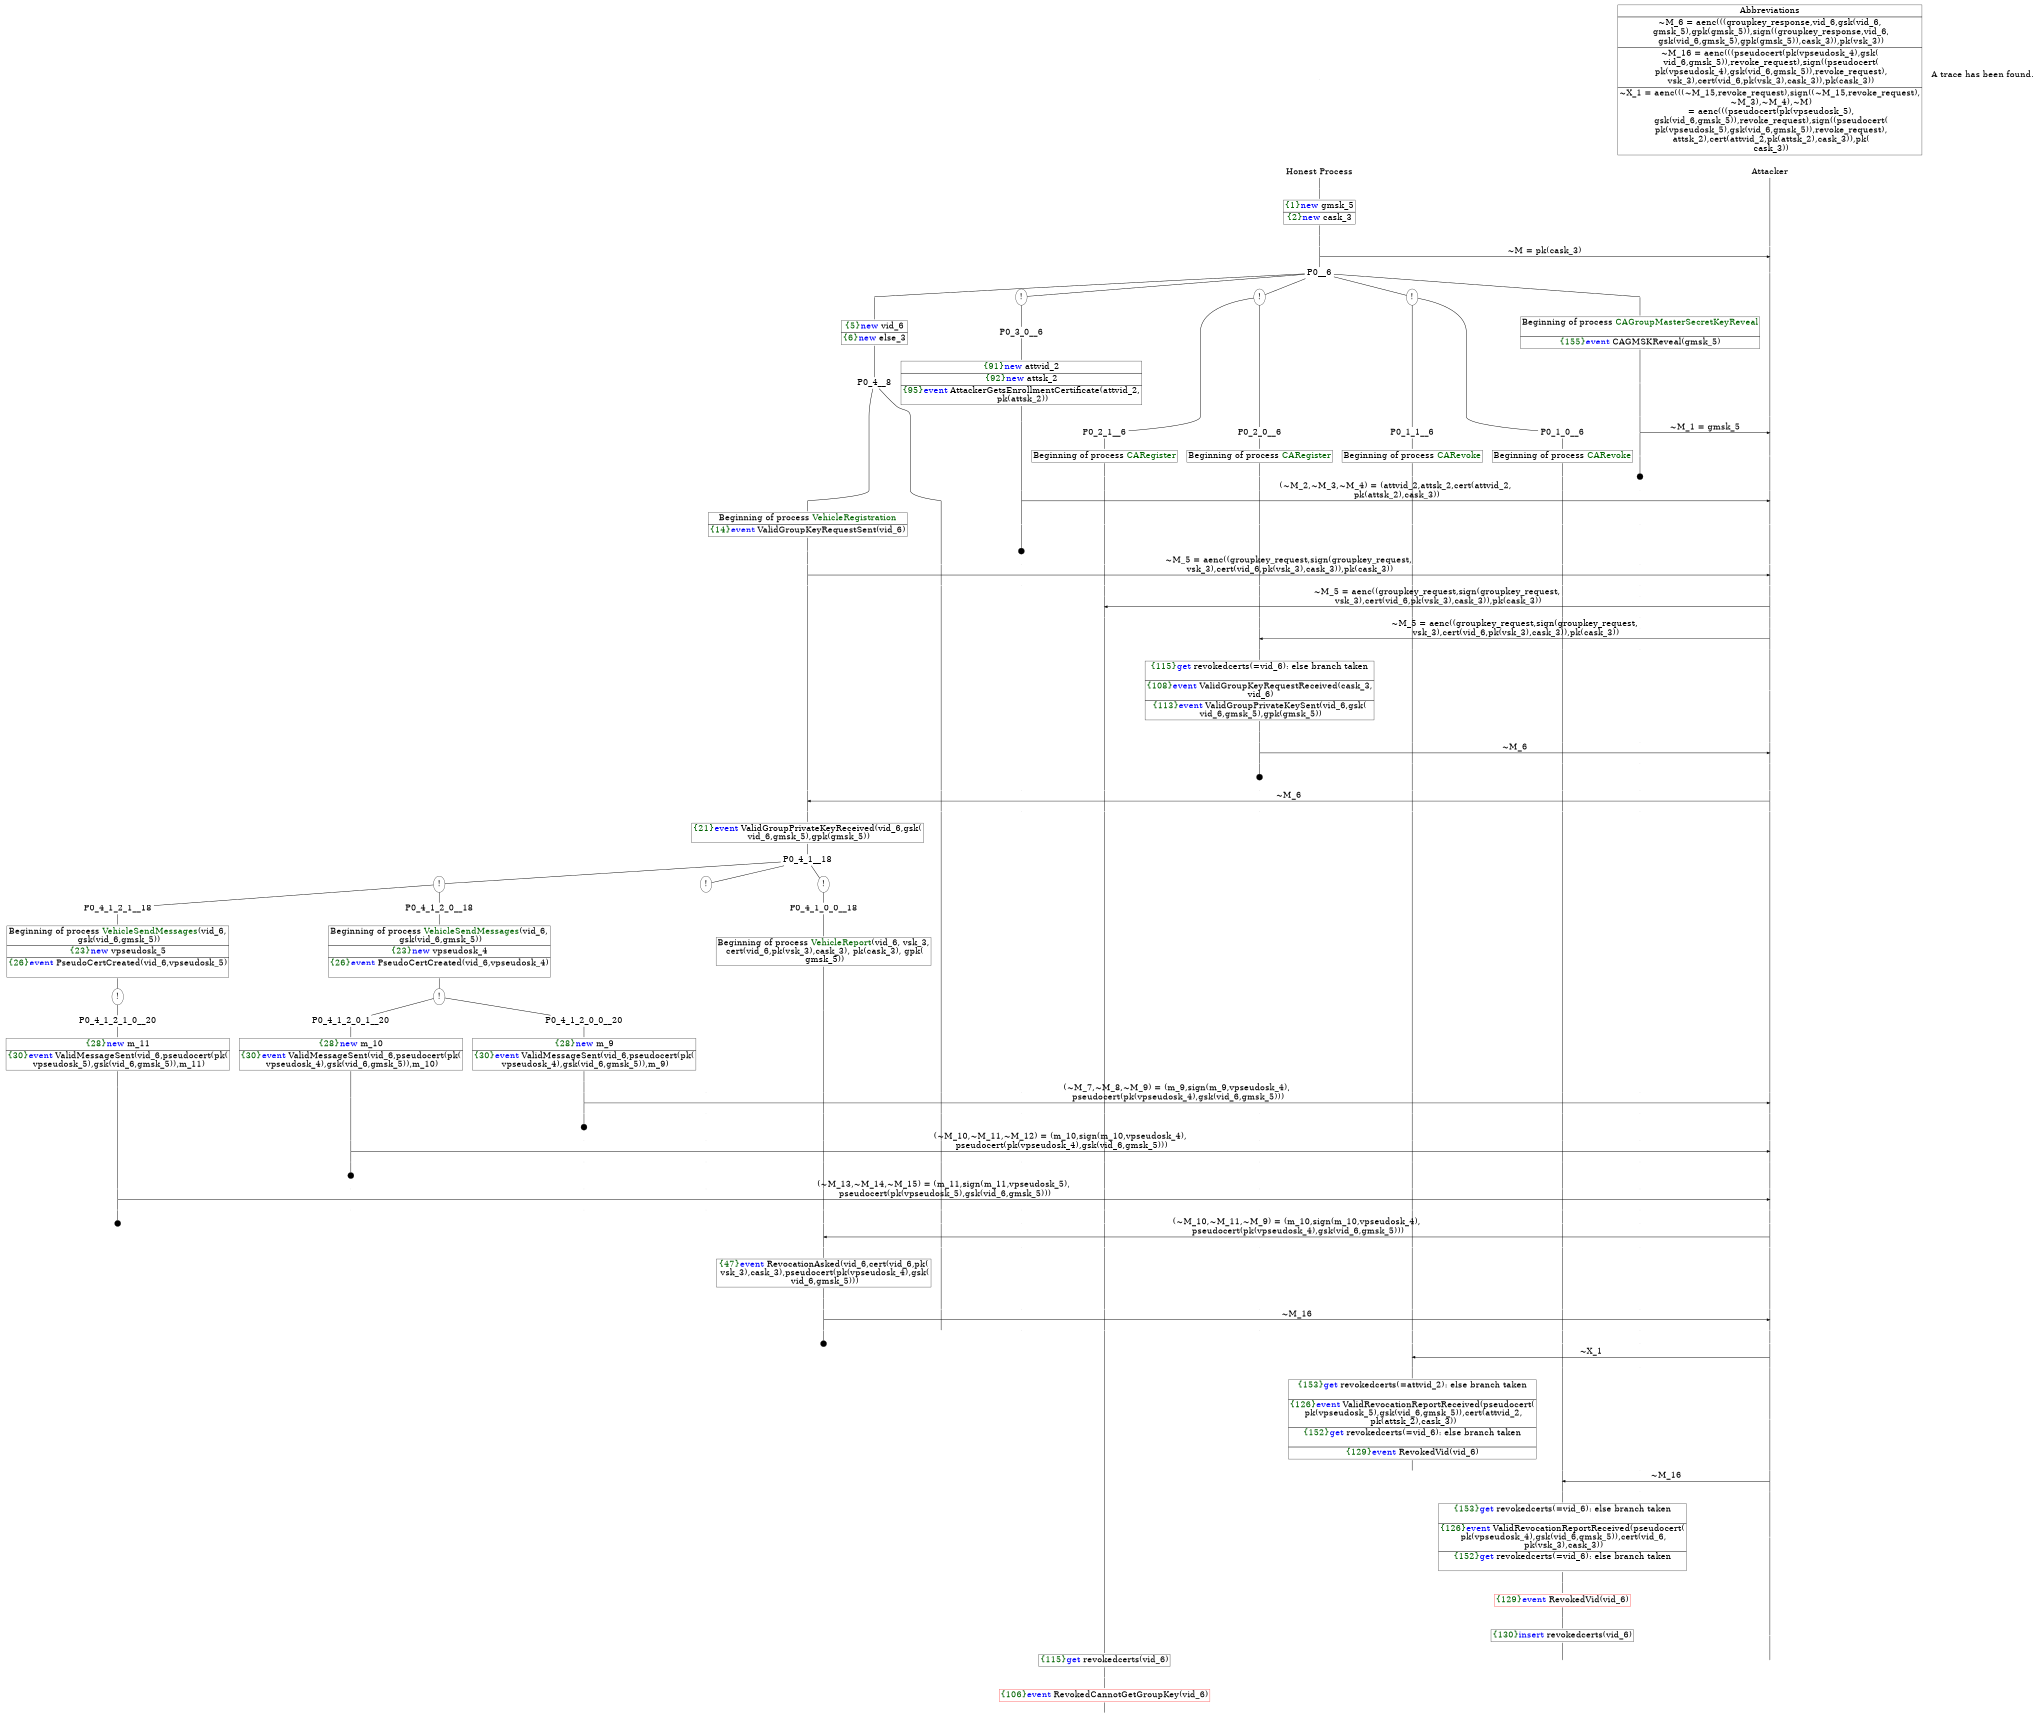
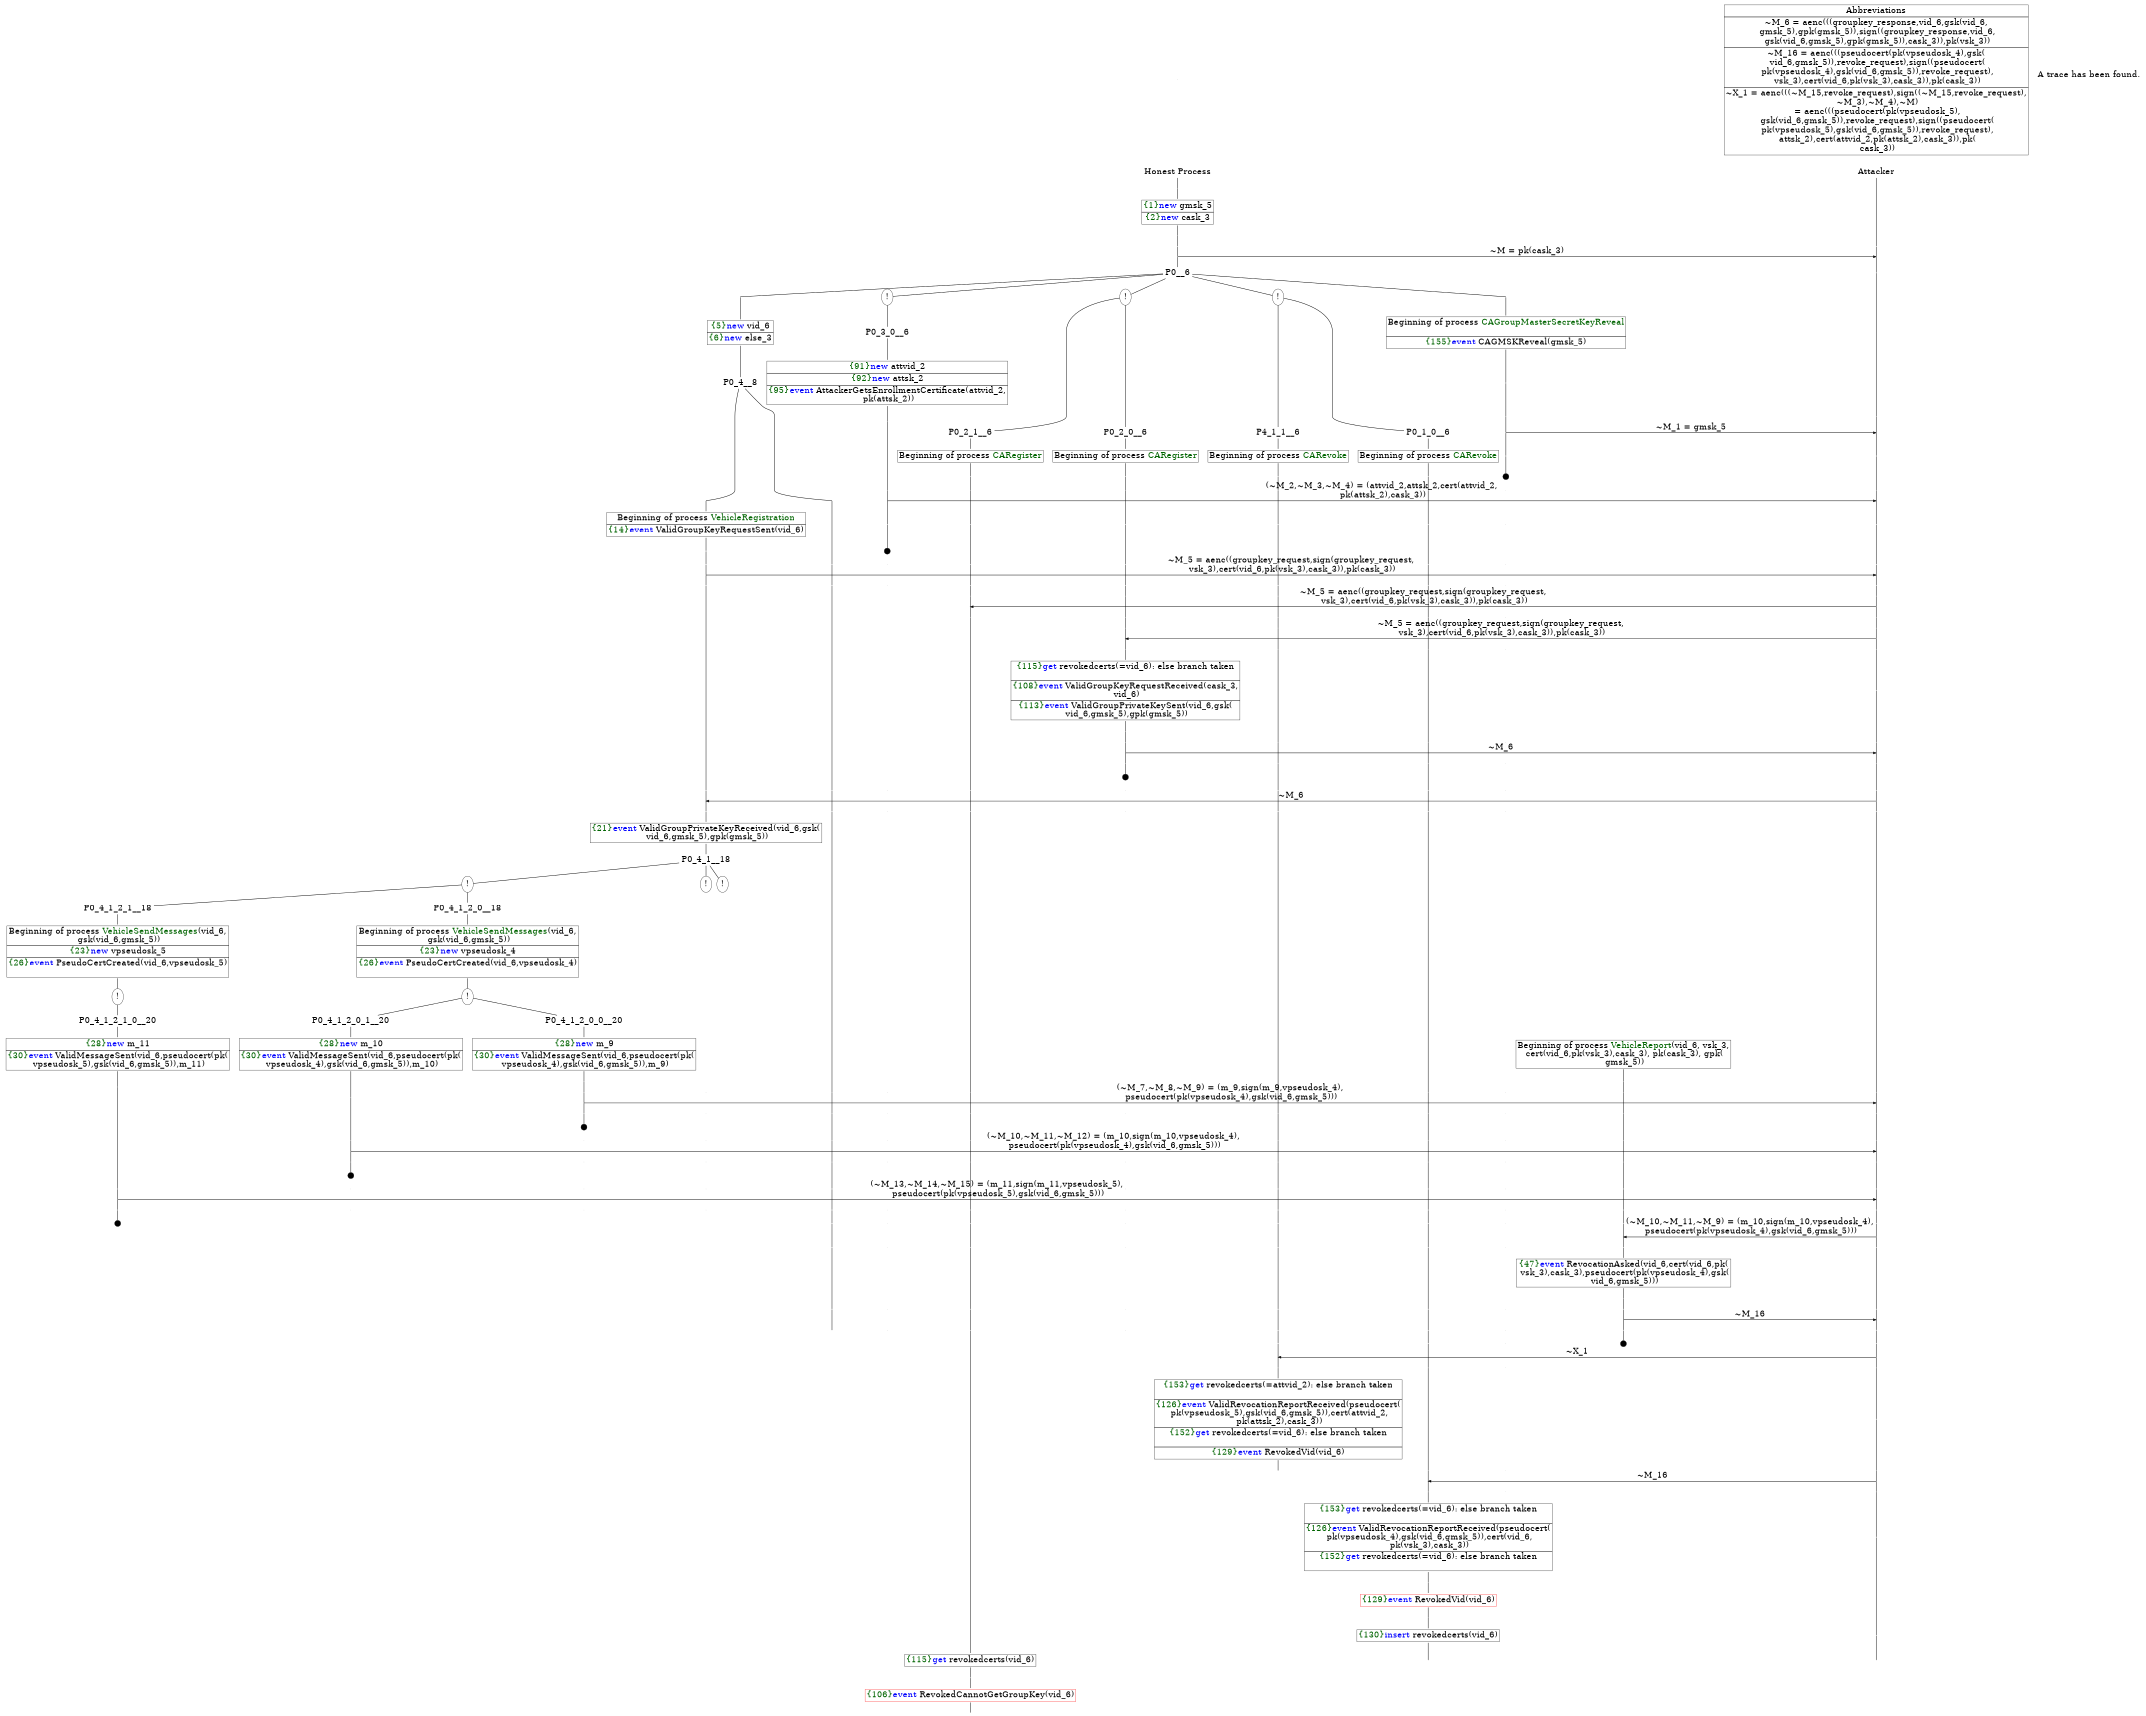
node "P0_1_1__6": label "P0_1_1__6" -> "P4_1_1__6"
node "P0_4_1_0_0__18": removed
